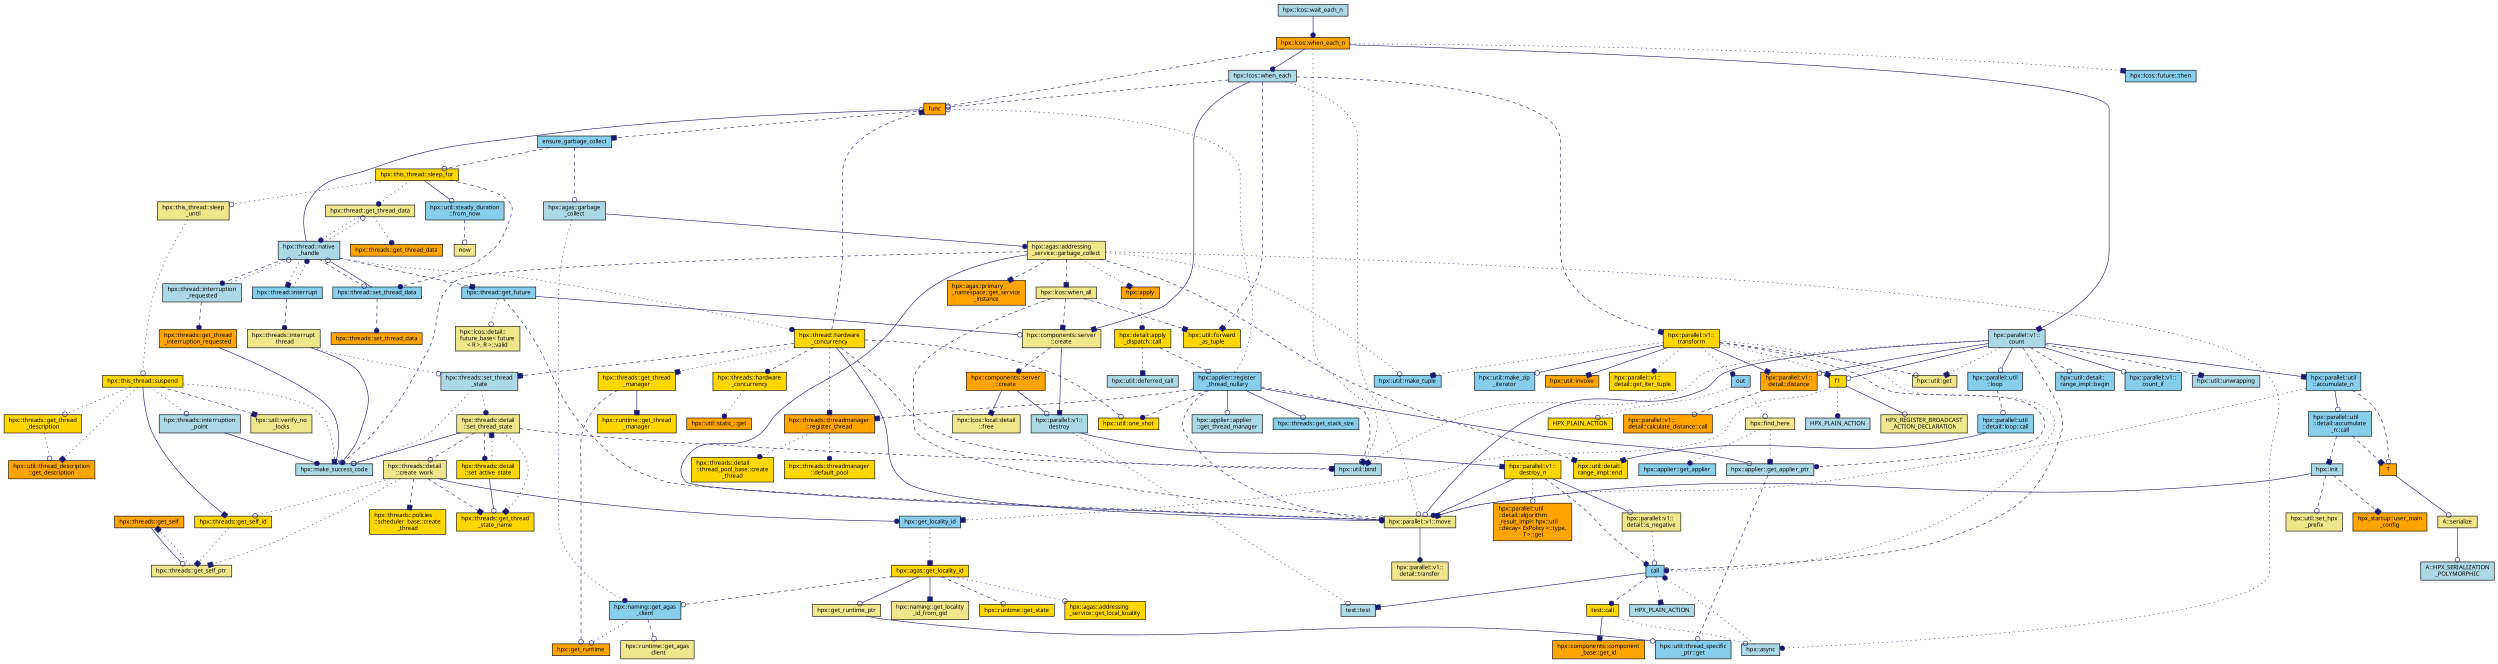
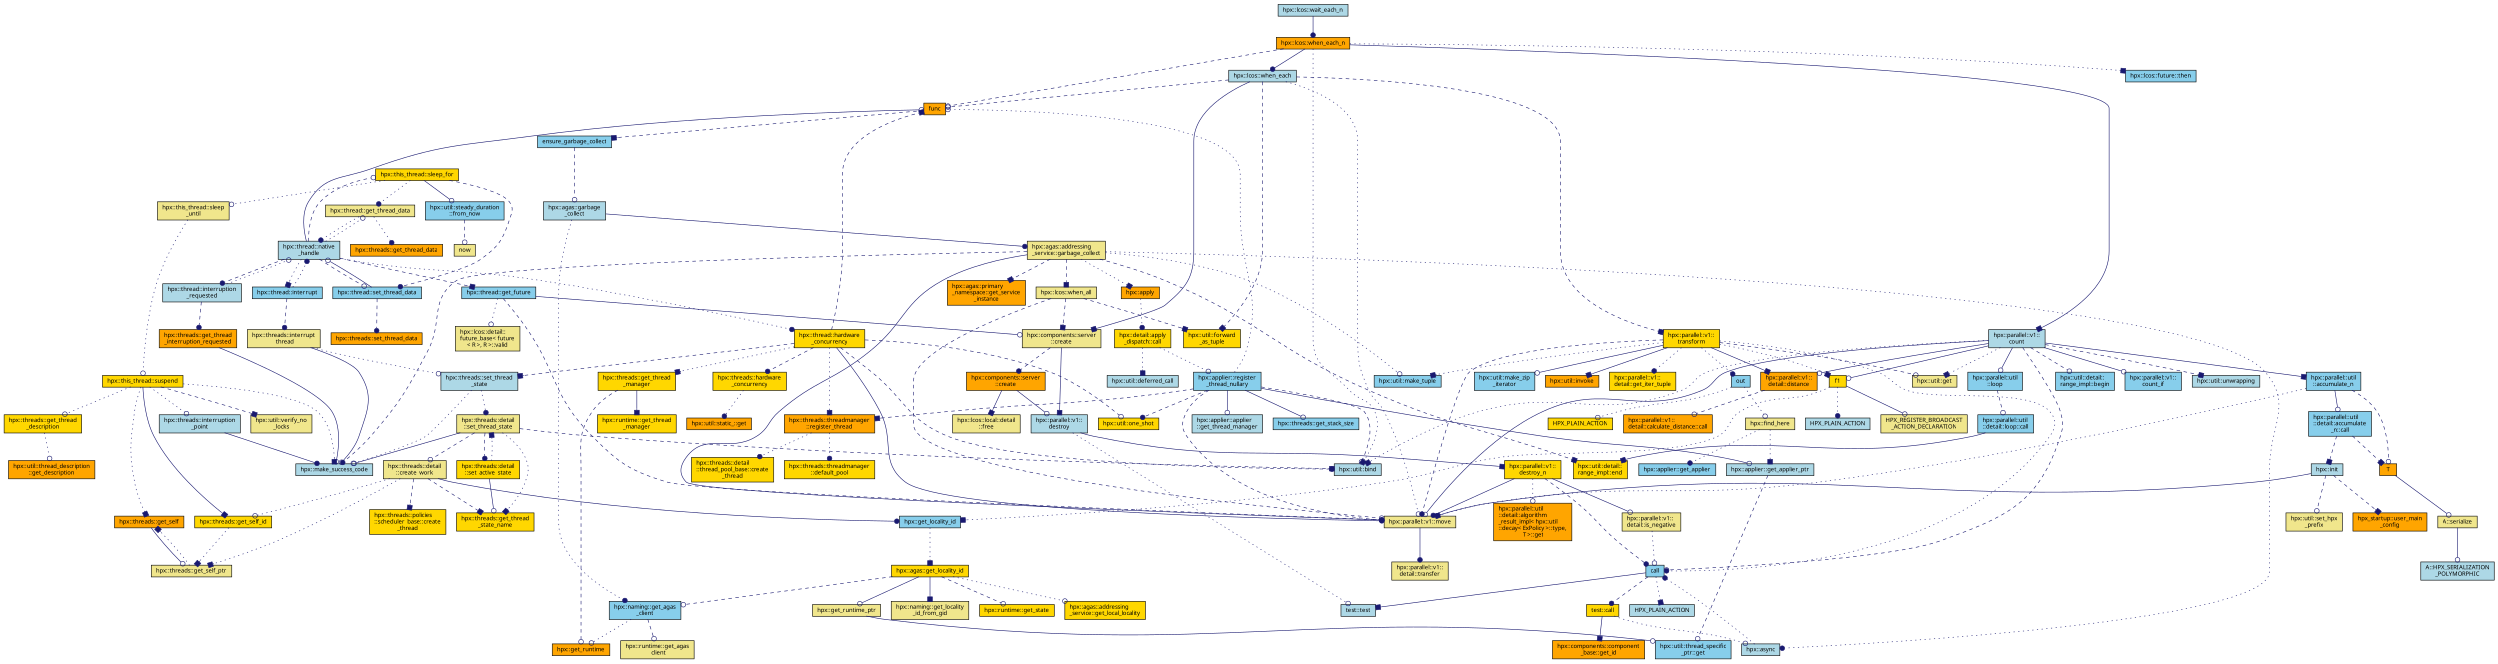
edge "ensure_garbage_collect" -> "hpx::this_thread::sleep_for": now "hpx::thread::native _handle" -> "hpx::this_thread::sleep_for"
edge "hpx::detail::apply _dispatch::call" -> "hpx::applier::register _thread_nullary": style dashed -> dotted
edge "hpx::parallel::v1:: transform" -> "hpx::applier::get_applier_ptr": now "hpx::parallel::v1:: transform" -> "hpx::parallel::v1::move"
edge "hpx::this_thread::suspend" -> "hpx::util::thread_description ::get_description": now "hpx::this_thread::suspend" -> "hpx::threads::get_self"
